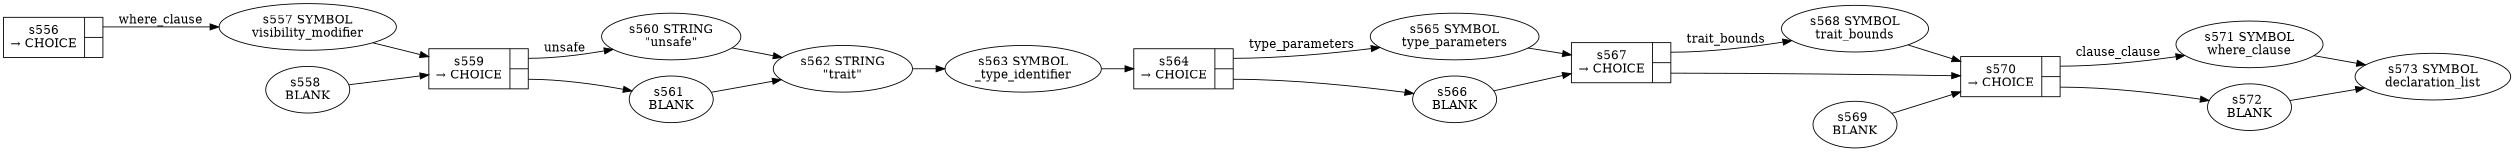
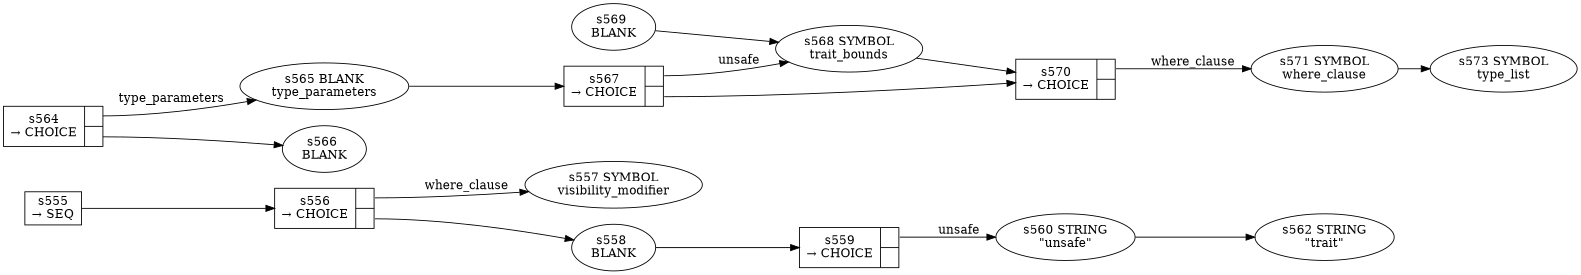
node "s565 SYMBOL type_parameters": label "s565 SYMBOL type_parameters" -> "s565 BLANK type_parameters"
edge "s567" -> "s568 SYMBOL trait_bounds": label "trait_bounds" -> "unsafe"
edge "s557 SYMBOL visibility_modifier" -> "s559": removed
edge "s570" -> "s571 SYMBOL where_clause": label "clause_clause" -> "where_clause"
node "s563 SYMBOL _type_identifier": removed
node "s573 SYMBOL declaration_list": label "s573 SYMBOL declaration_list" -> "s573 SYMBOL type_list"
edge "s566 BLANK" -> "s567": removed
node "s561 BLANK": removed
edge "s569 BLANK" -> "s570": now "s569 BLANK" -> "s568 SYMBOL trait_bounds"
node "s572 BLANK": removed
node "s555 → SEQ": added
edge "s556" -> "s558 BLANK": added
